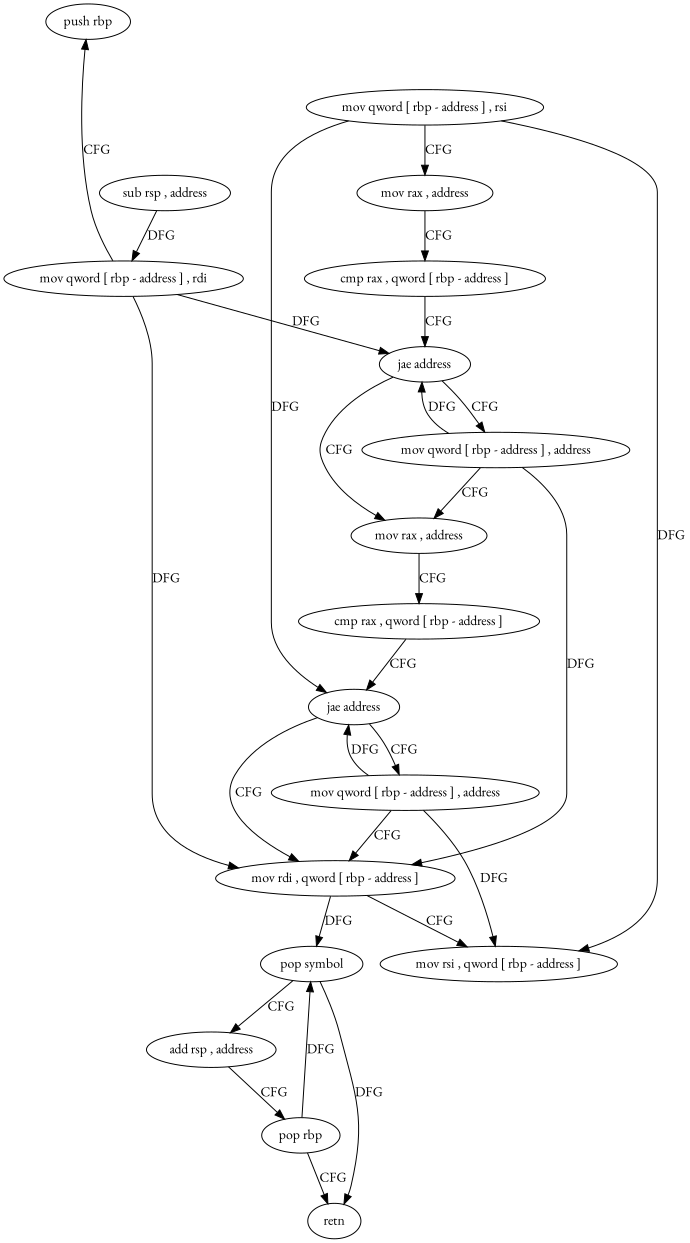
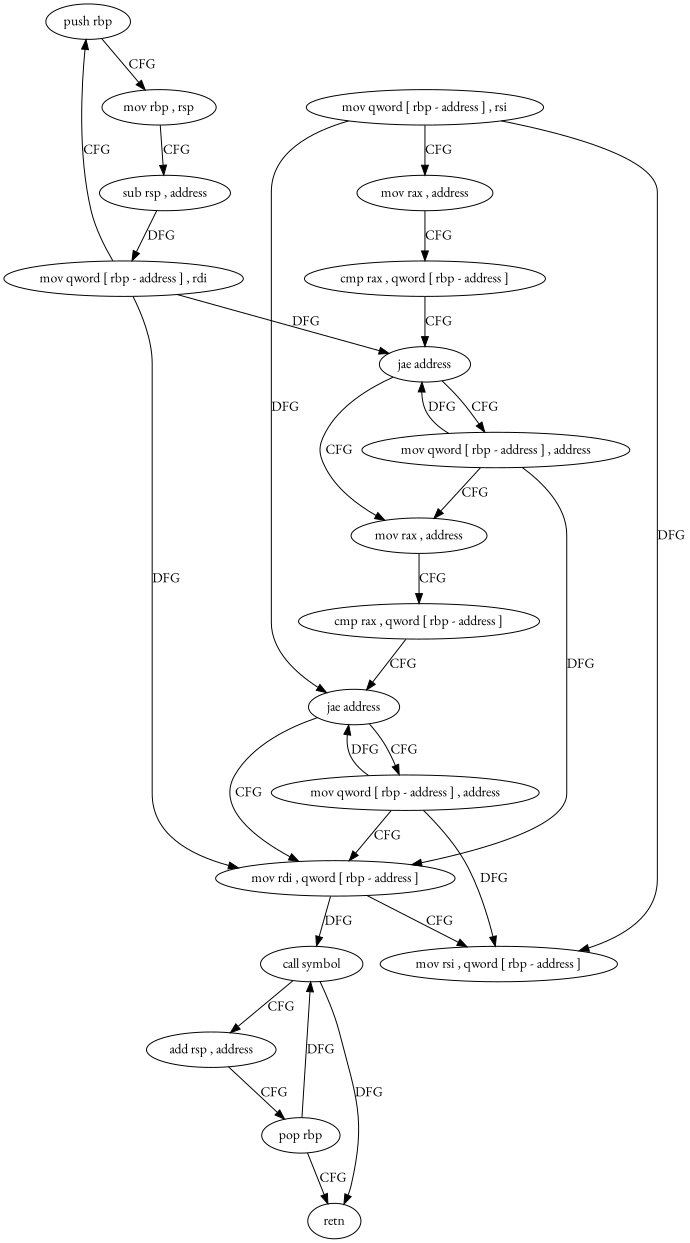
node "mov rbp , rsp": added
node "pop symbol": label "pop symbol" -> "call symbol"
